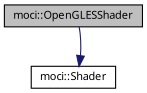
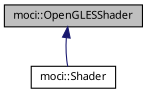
edge "moci::OpenGLESShader" -> "moci::Shader": reversed
